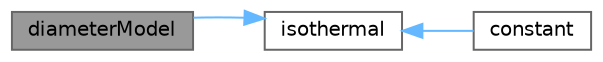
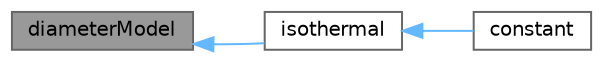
edge "diameterModel" -> "isothermal": reversed
